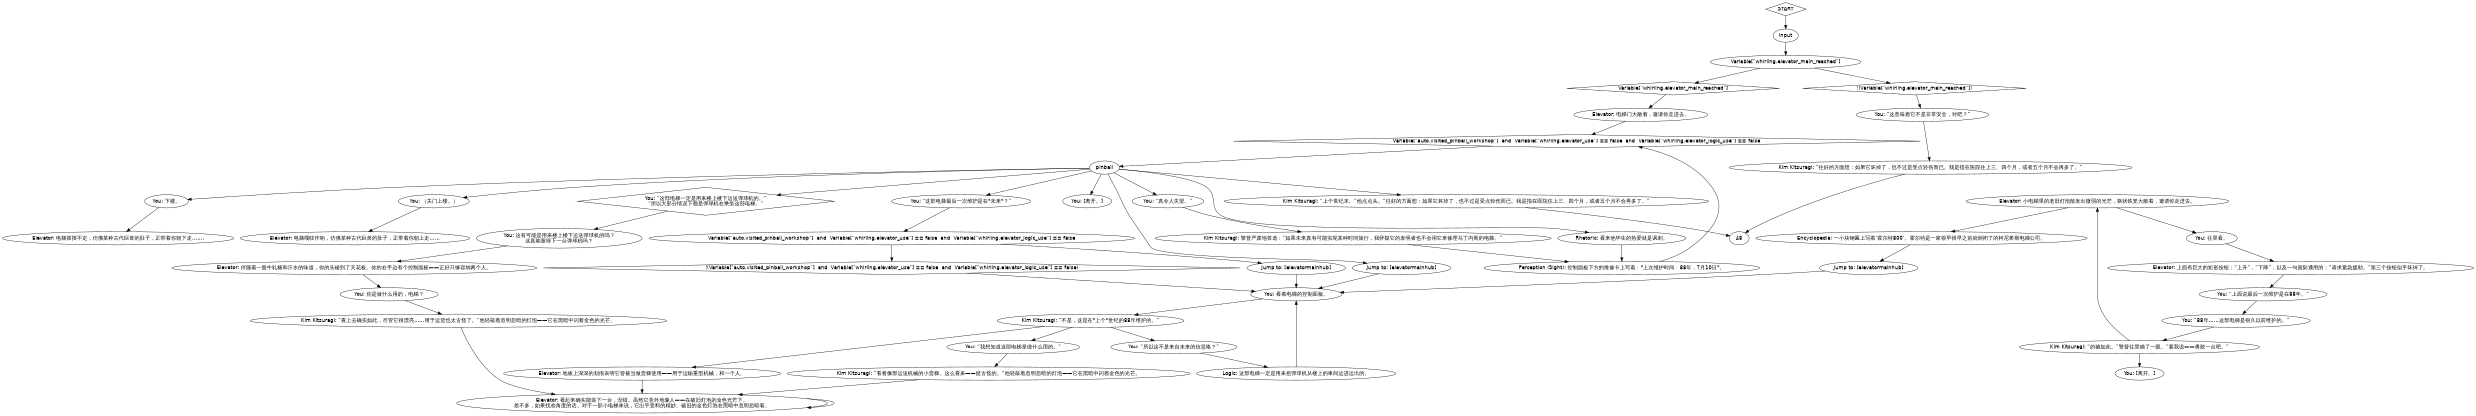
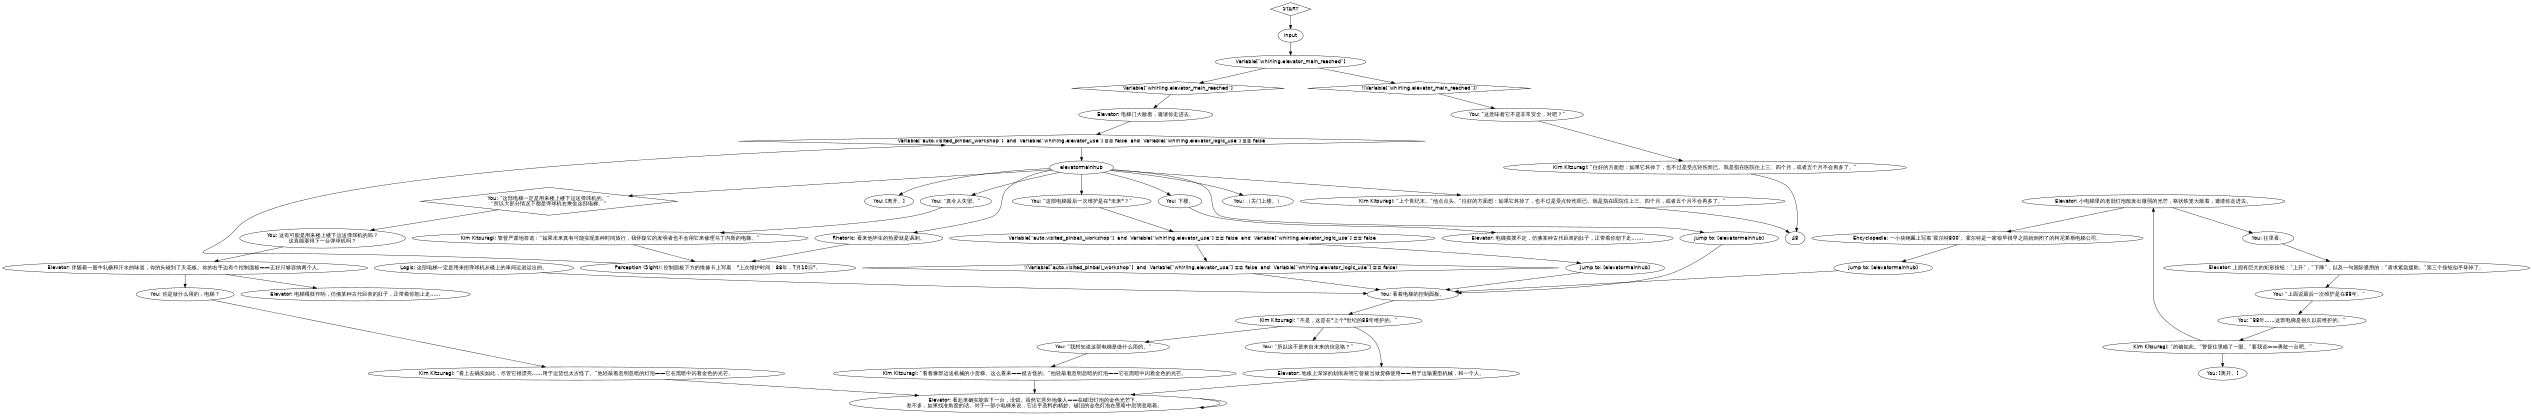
node "pinball": label "pinball" -> "elevatormainhub"
edge "You: （关门上楼。）" -> "Elevator: 电梯嘎吱作响，仿佛某种古代巨兽的肚子，正带着你朝上走……": now "Elevator: 伴随着一股牛轧糖和汗水的味道，你的头碰到了天花板。你的右手边有个控制面板——正好只够容纳两个人。" -> "Elevator: 电梯嘎吱作响，仿佛某种古代巨兽的肚子，正带着你朝上走……"
edge "You: “所以这不是来自未来的信息咯？”" -> "Logic: 这部电梯一定是用来把弹球机从楼上的車间运进运出的。": removed
